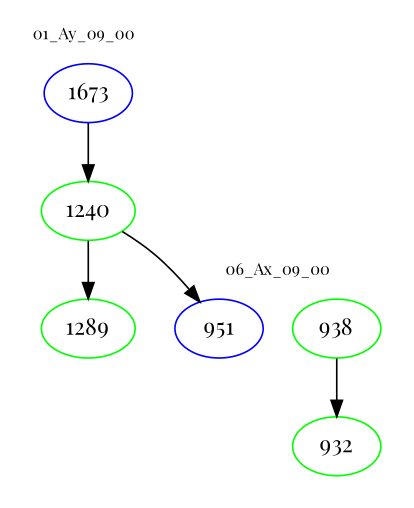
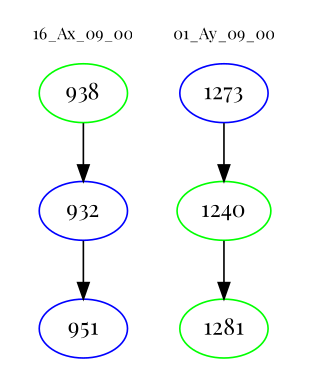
node "1673": label "1673" -> "1273"
edge "1240" -> "951": now "932" -> "951"
cluster "06_Ax_09_00": label "06_Ax_09_00" -> "16_Ax_09_00"
node "1289": label "1289" -> "1281"
node "932": color green -> blue
